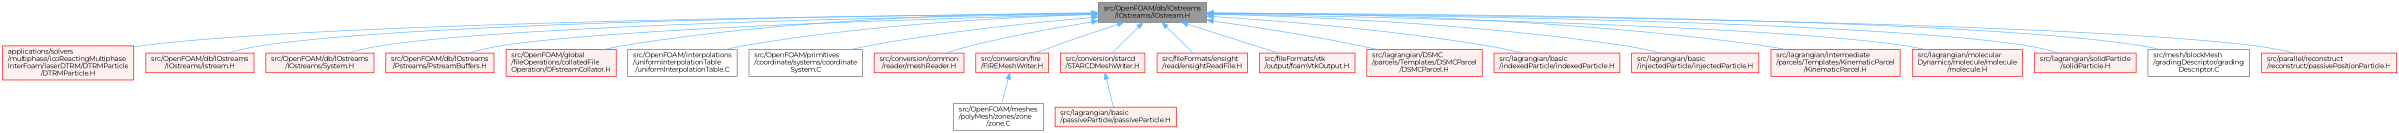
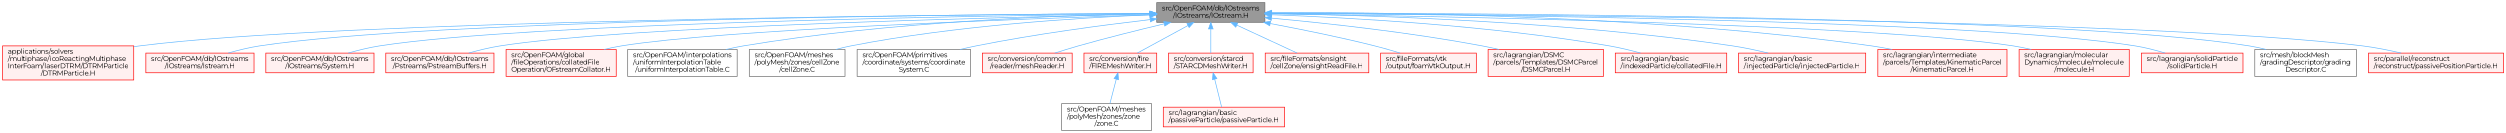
node "src/OpenFOAM/meshes /polyMesh/zones/cellZone /cellZone.C": added
node "src/fileFormats/ensight /read/ensightReadFile.H": label "src/fileFormats/ensight /read/ensightReadFile.H" -> "src/fileFormats/ensight /cellZone/ensightReadFile.H"
node "src/lagrangian/basic /indexedParticle/indexedParticle.H": label "src/lagrangian/basic /indexedParticle/indexedParticle.H" -> "src/lagrangian/basic /indexedParticle/collatedFile.H"
